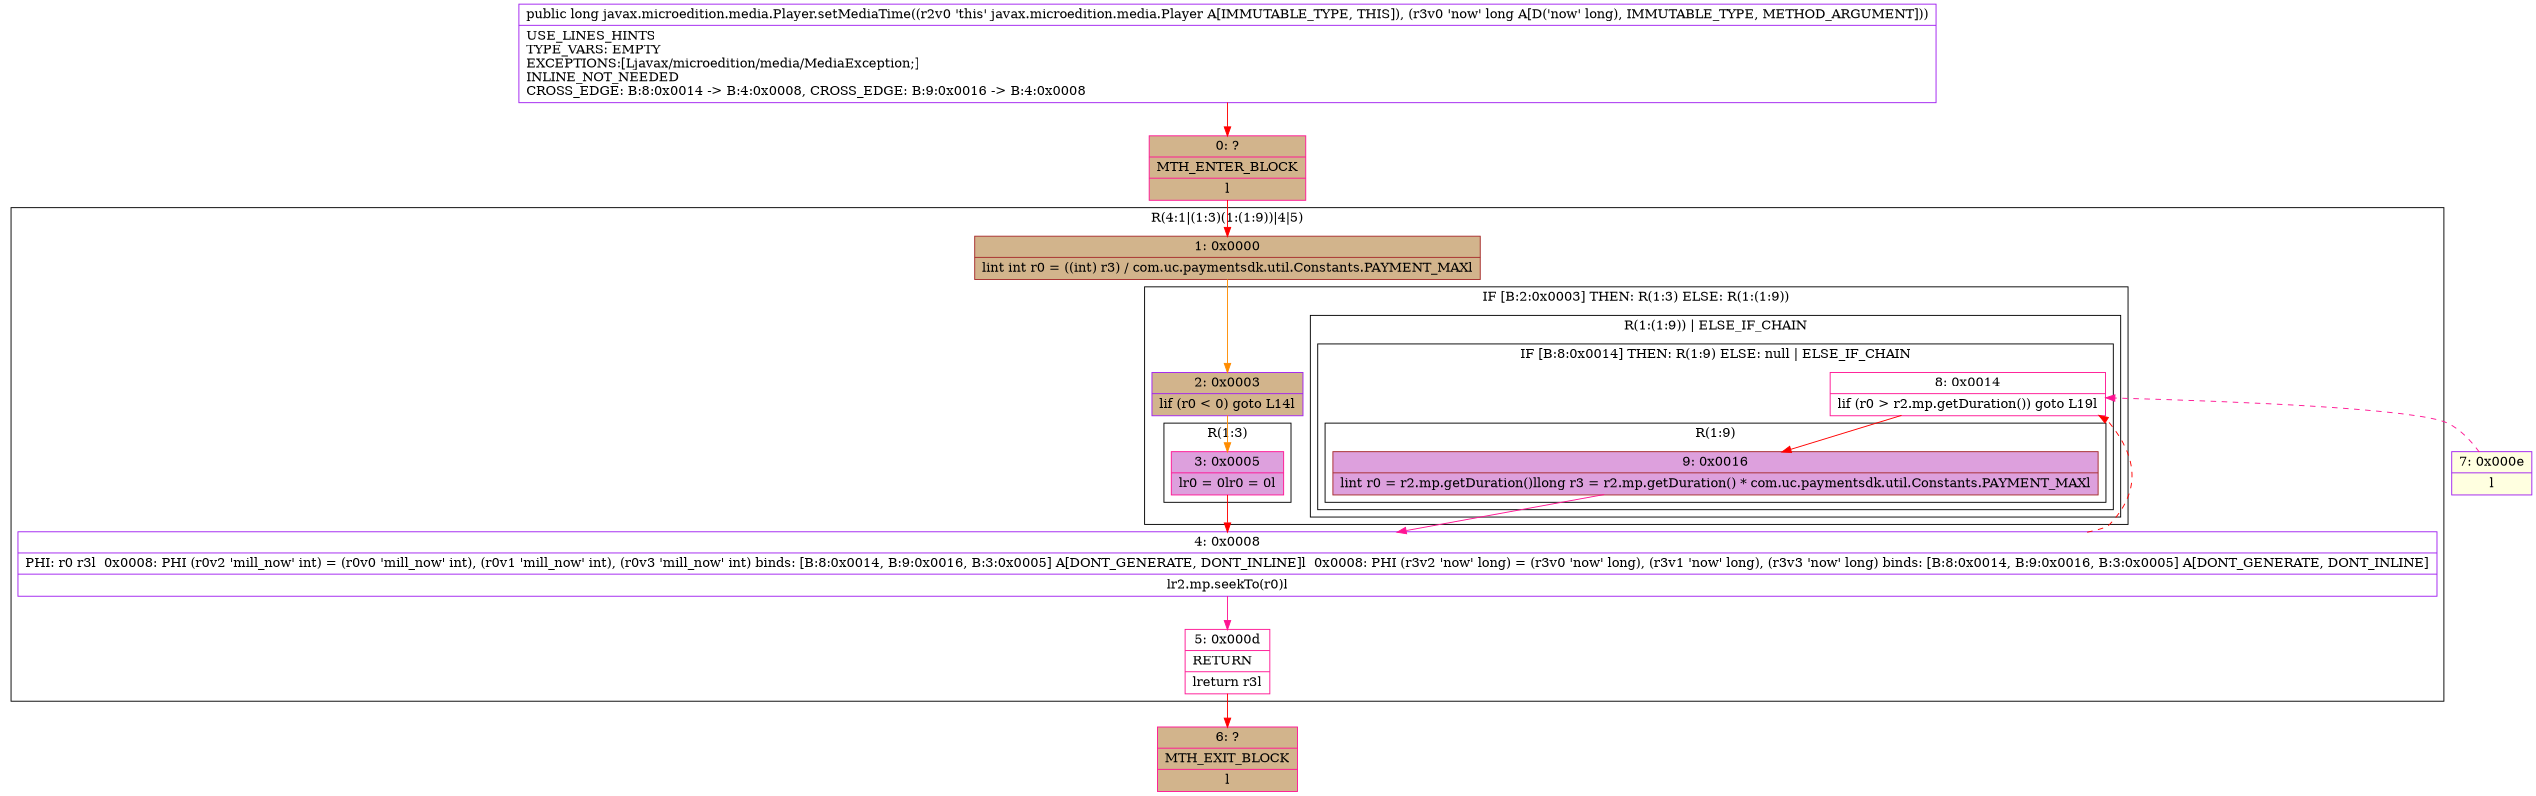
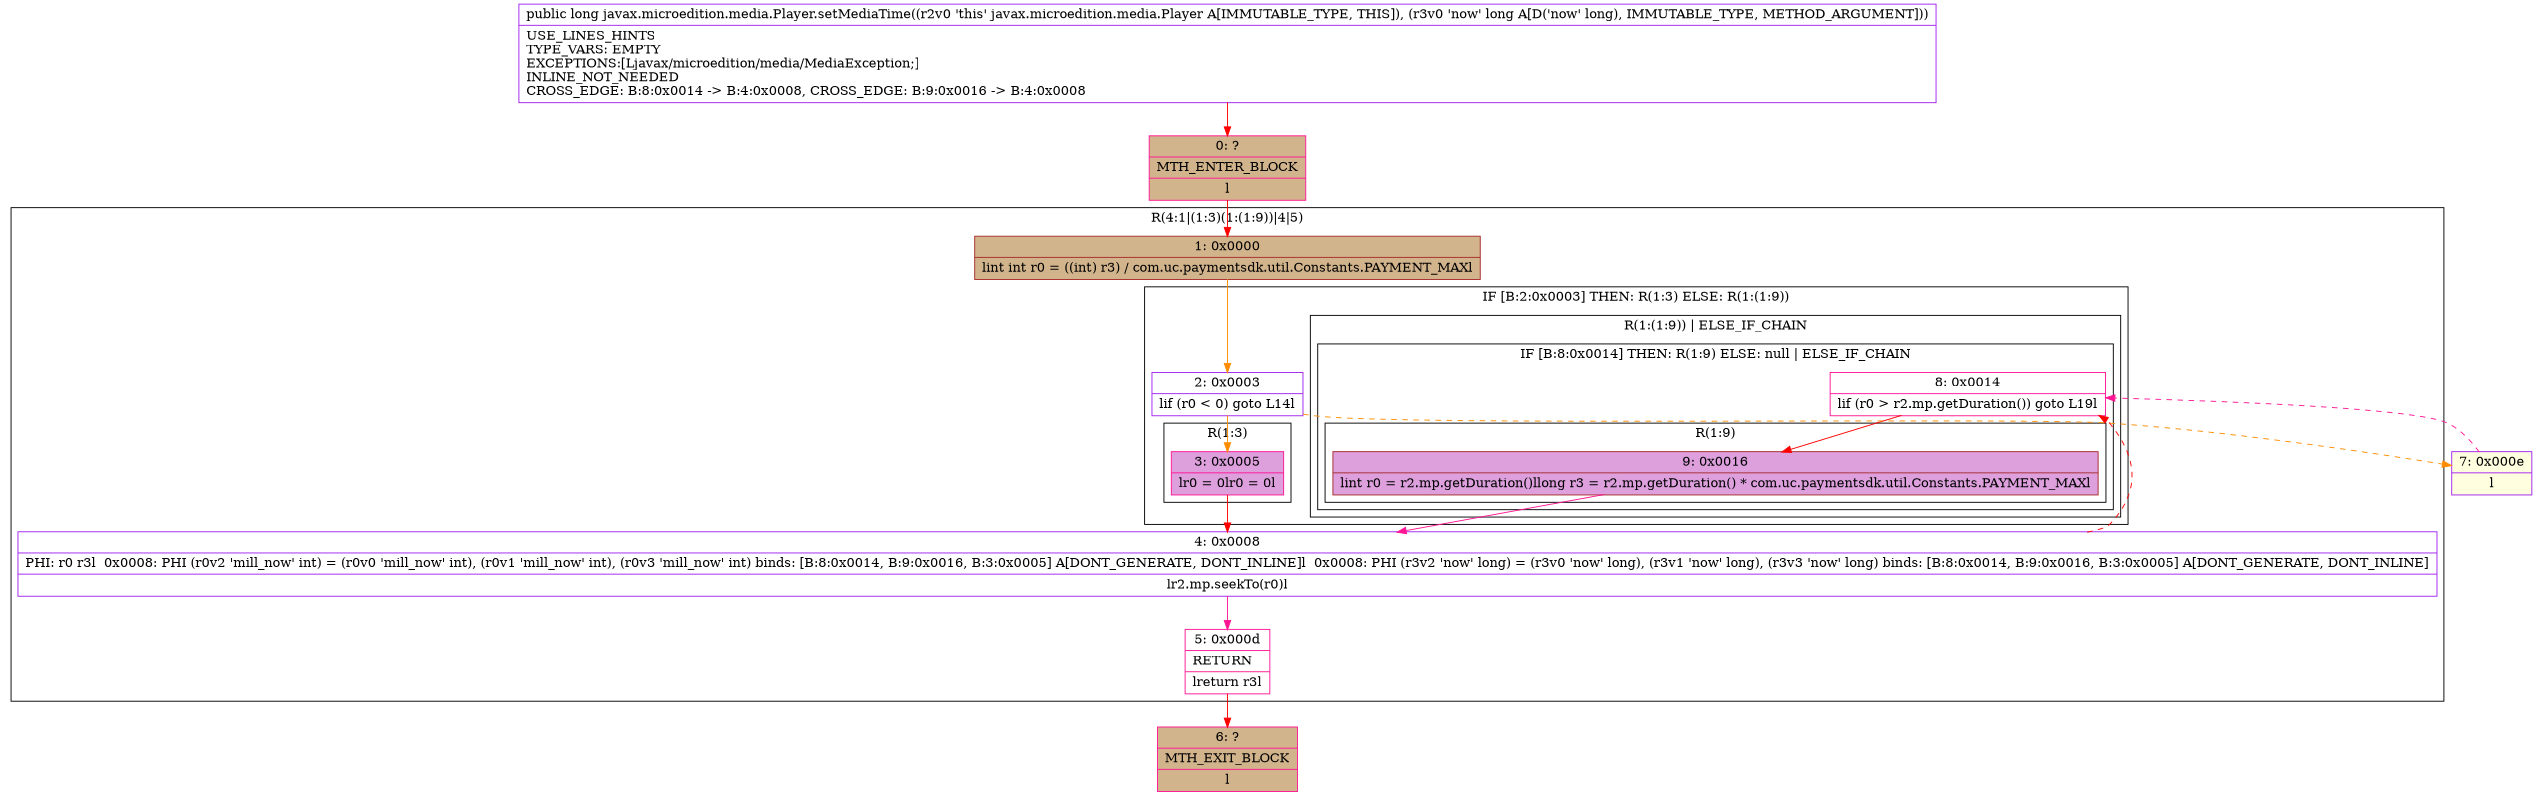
node "2: 0x0003": fillcolor tan -> white
edge "2: 0x0003" -> "7: 0x000e": added
